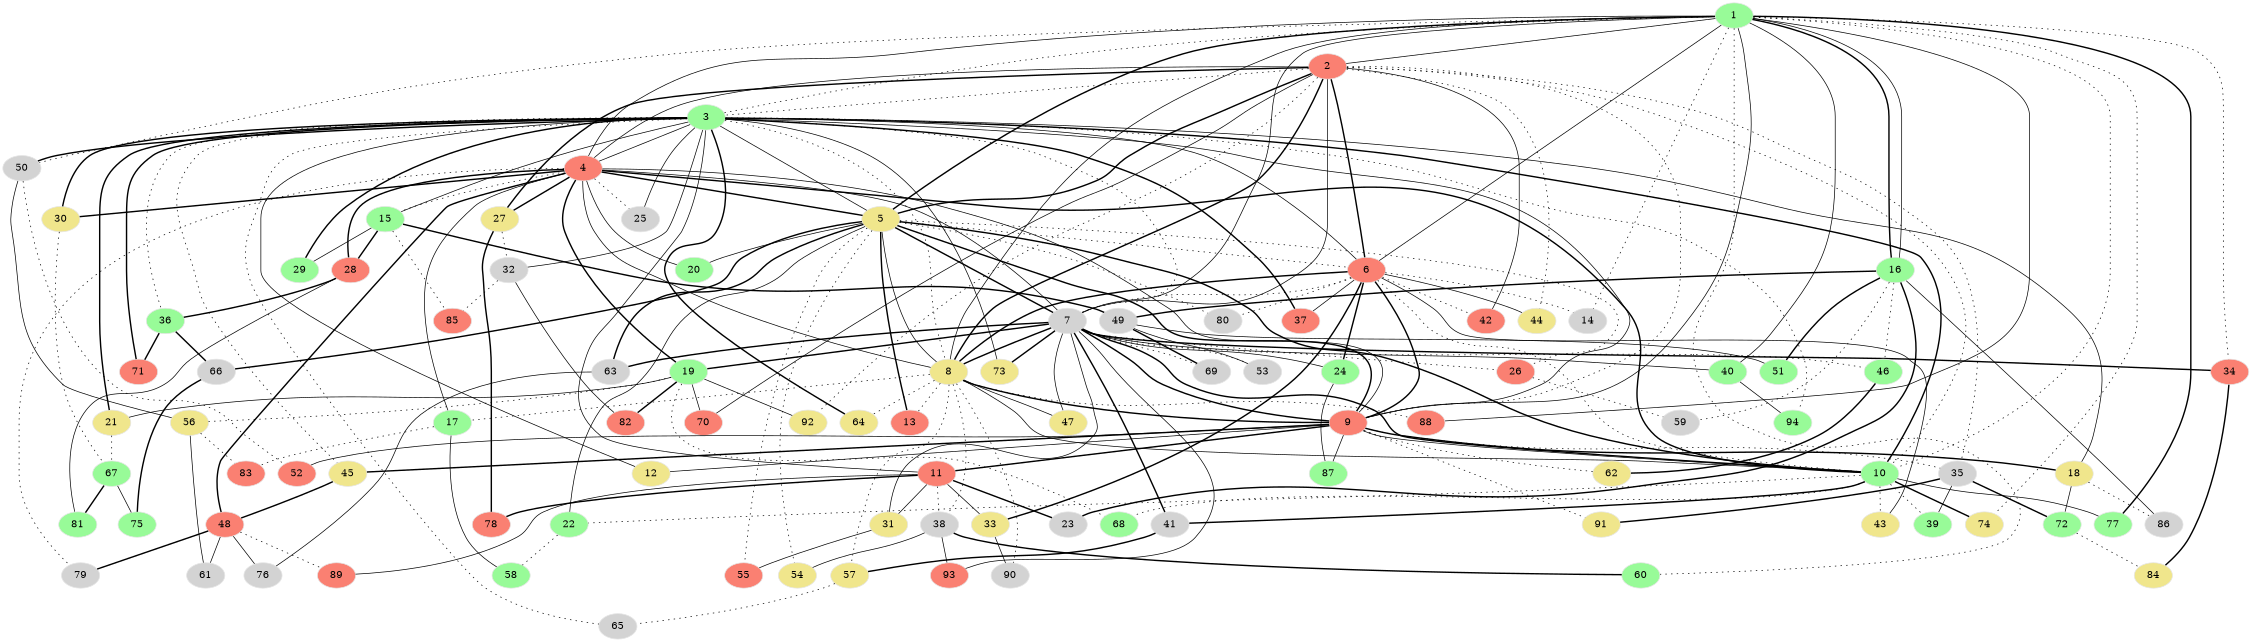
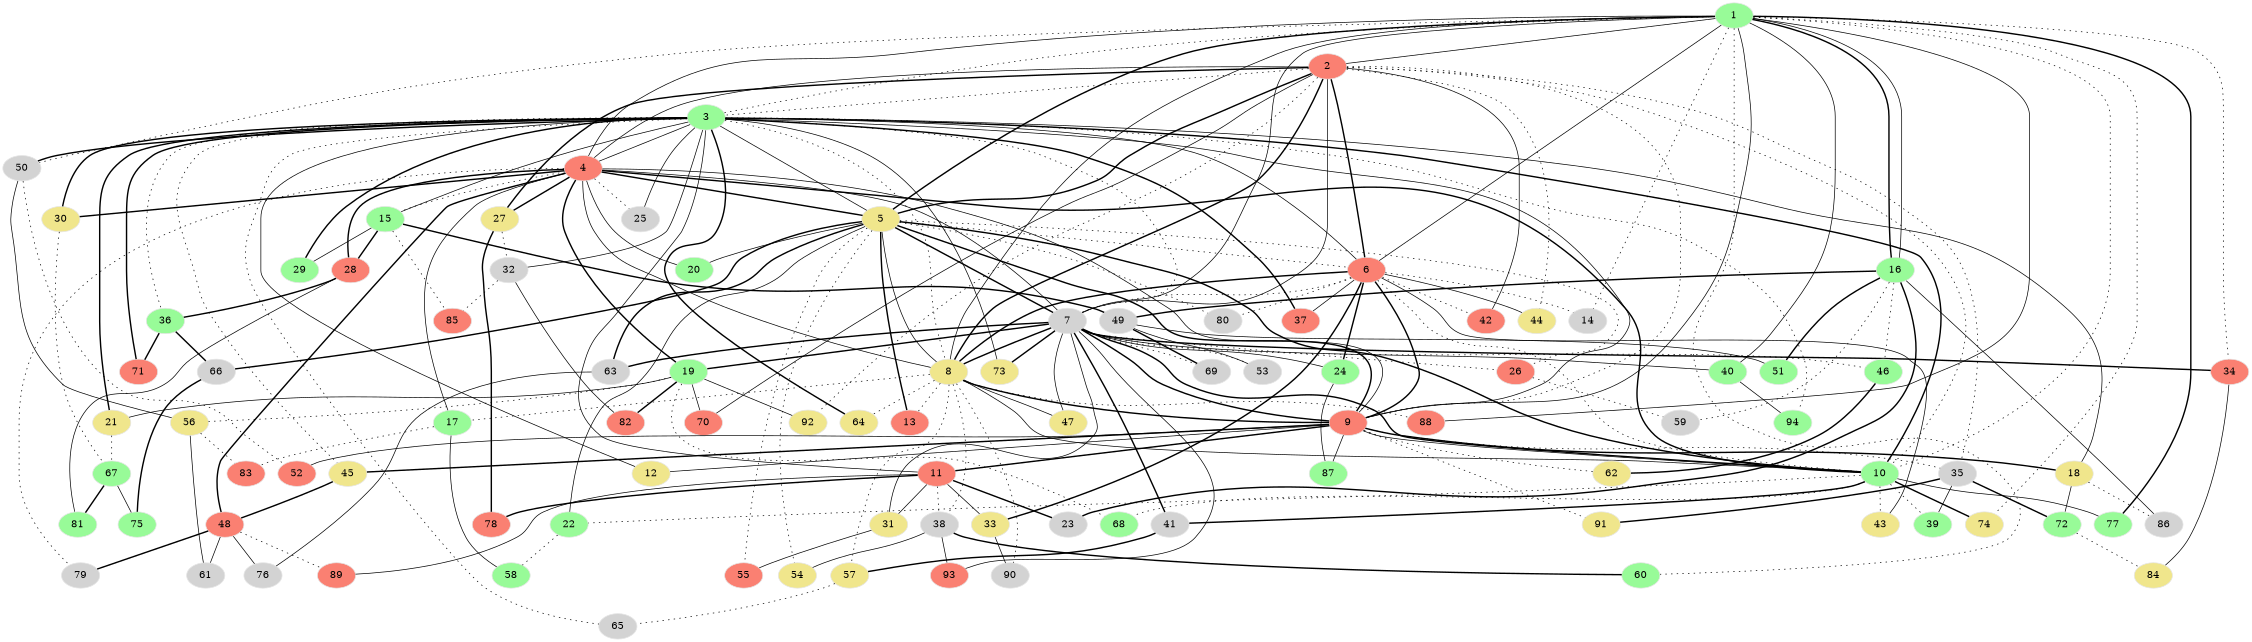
edge "34" -- "84": style bold -> solid
